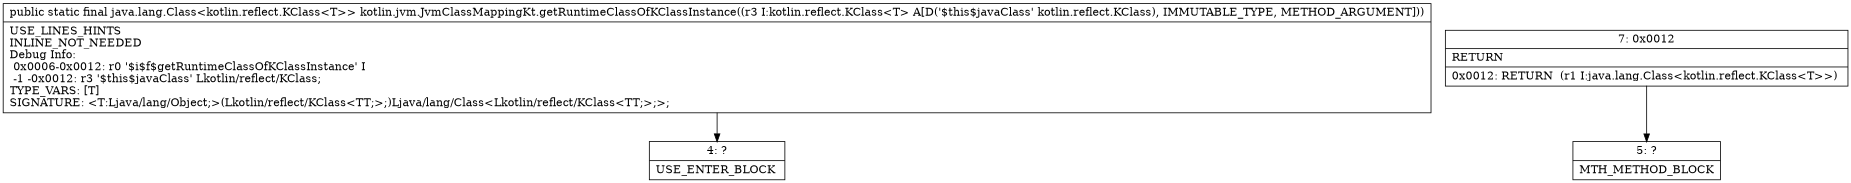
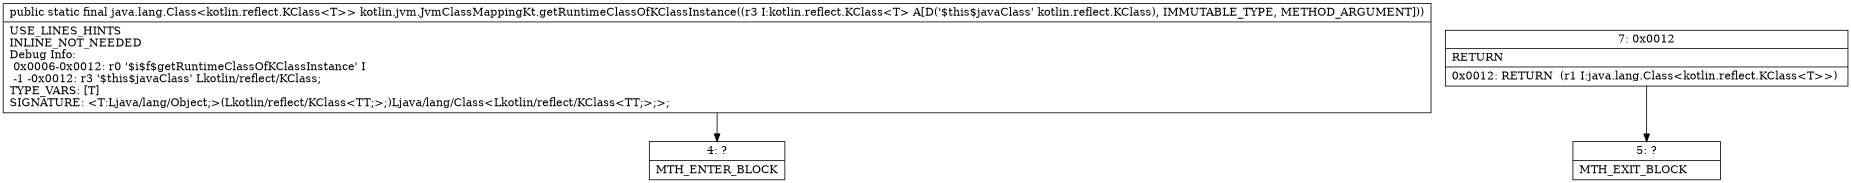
node "4: ?": text "USE_ENTER_BLOCK" -> "MTH_ENTER_BLOCK"
node "5: ?": text "MTH_METHOD_BLOCK" -> "MTH_EXIT_BLOCK"
